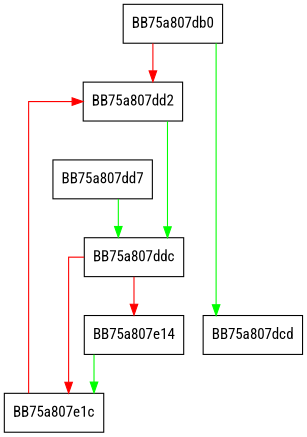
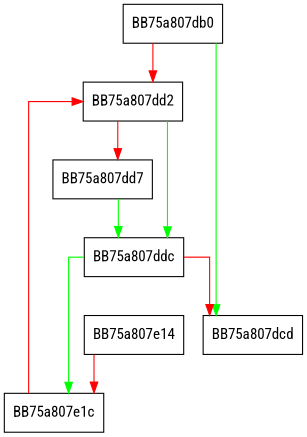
edge "BB75a807dd2" -> "BB75a807dd7": added
edge "BB75a807ddc" -> "BB75a807e14": now "BB75a807ddc" -> "BB75a807dcd"
edge "BB75a807ddc" -> "BB75a807e1c": color red -> green
edge "BB75a807e14" -> "BB75a807e1c": color green -> red
